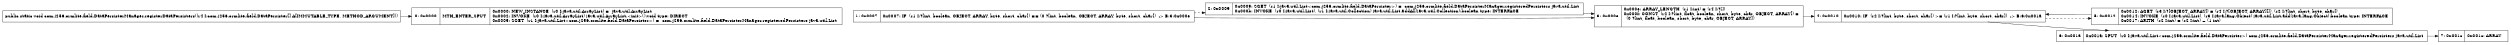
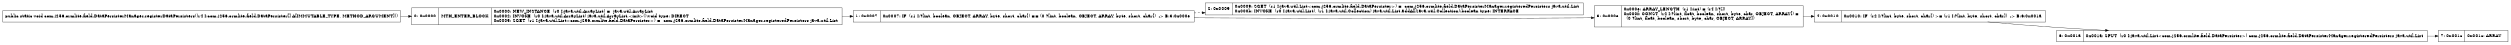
edge "2: 0x0009" -> "3: 0x000e": removed
node "0: 0x0000": text "MTH_ENTER_SPUT" -> "MTH_ENTER_BLOCK"
edge "0: 0x0000" -> "1: 0x0007": added
node "5: 0x0012": removed
